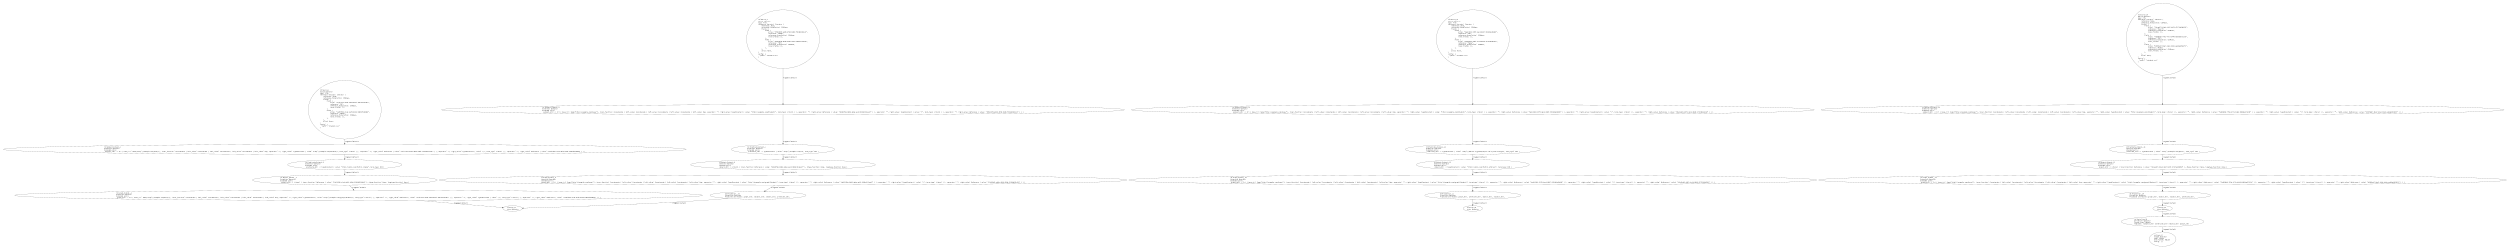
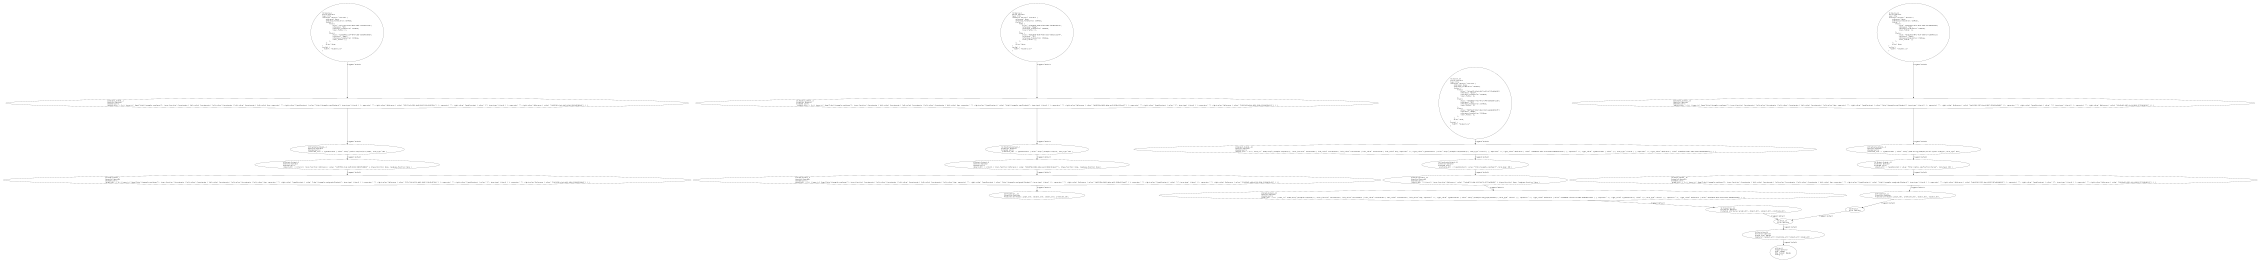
node "id:Union_11 Union Operator": removed
edge "id:Union_18 Union Operator" -> "id:Union_25 Union Operator": added, label "Fragment:default"
